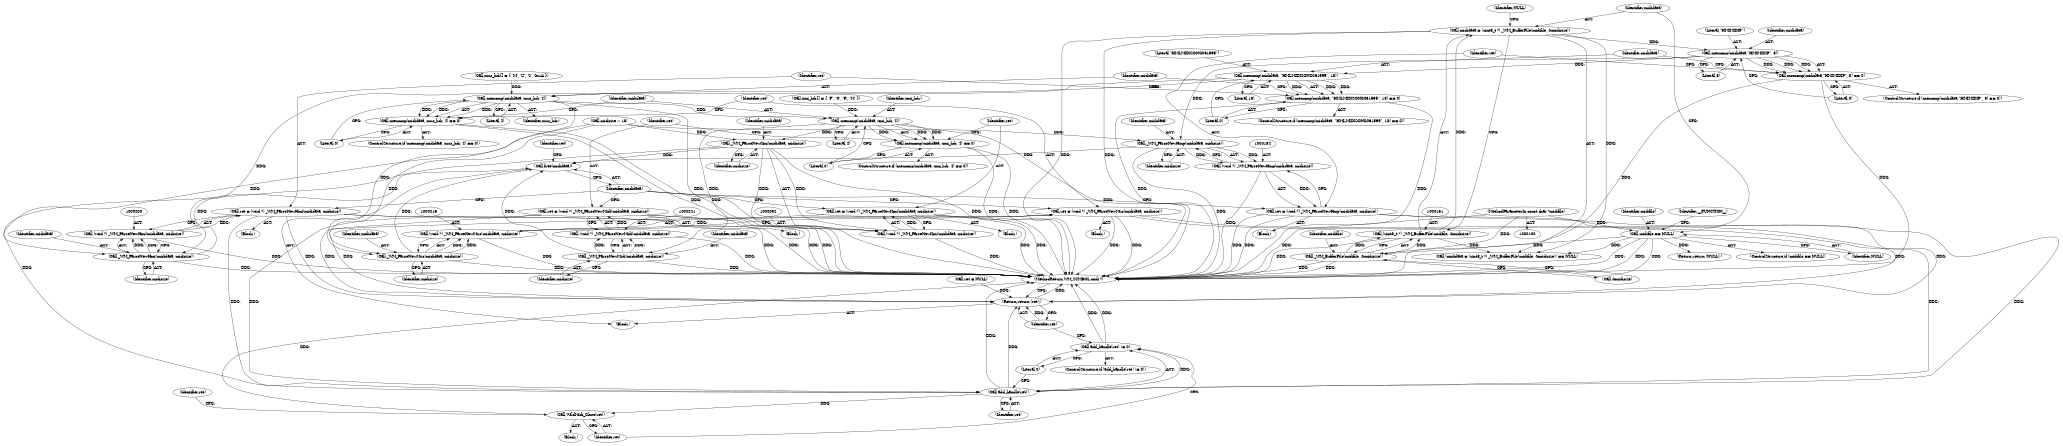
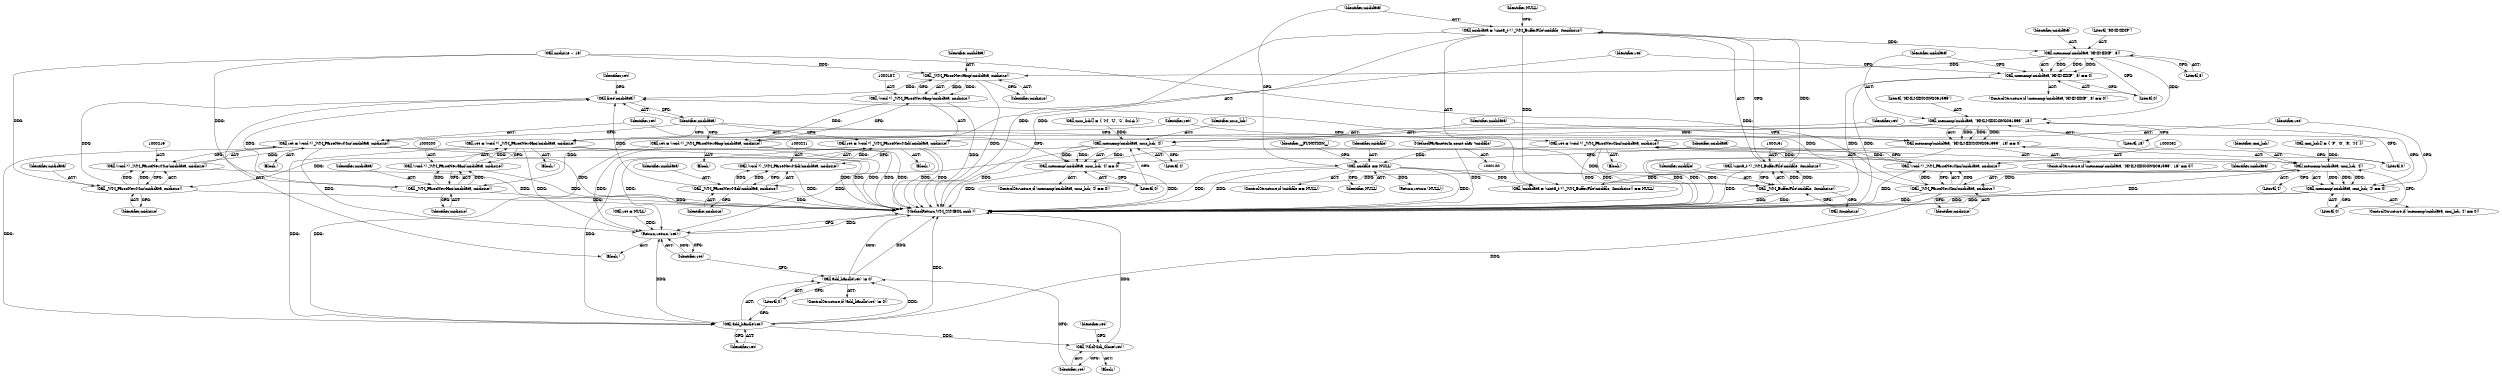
edge "(Call,memcmp(mididata, mus_hdr, 4))" -> "(Identifier,mus_hdr)": reversed
edge "(Call,(void *) _WM_ParseNewXmi(mididata, midisize))" -> "(Call,_WM_ParseNewXmi(mididata, midisize))": added, label "CFG:"
